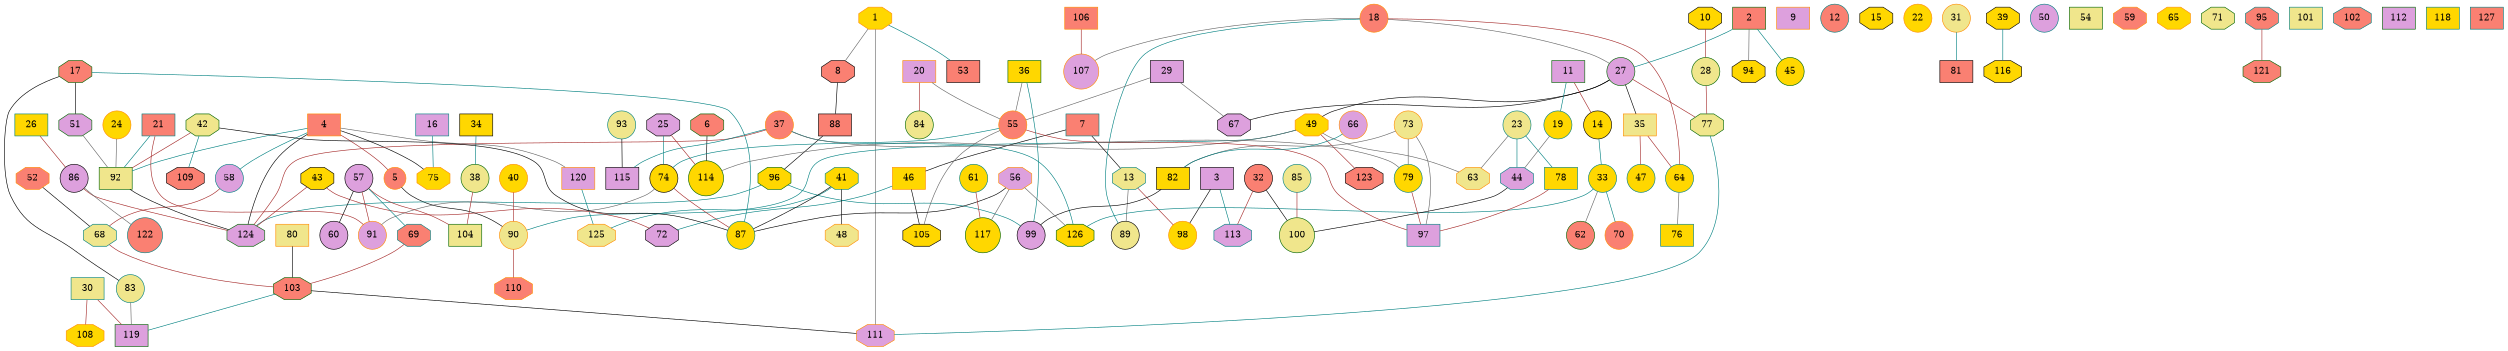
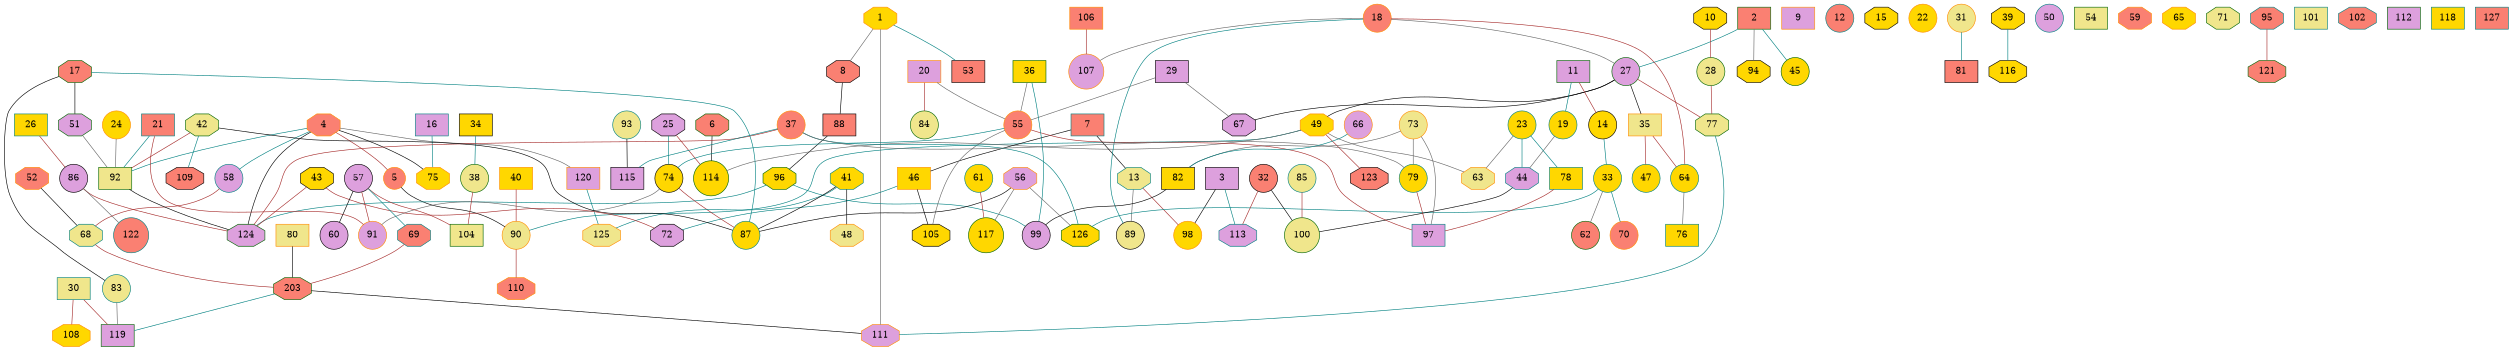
node "4": shape box -> octagon
node "23": fillcolor khaki -> gold
node "40": shape circle -> box
node "103": label "103" -> "203"
